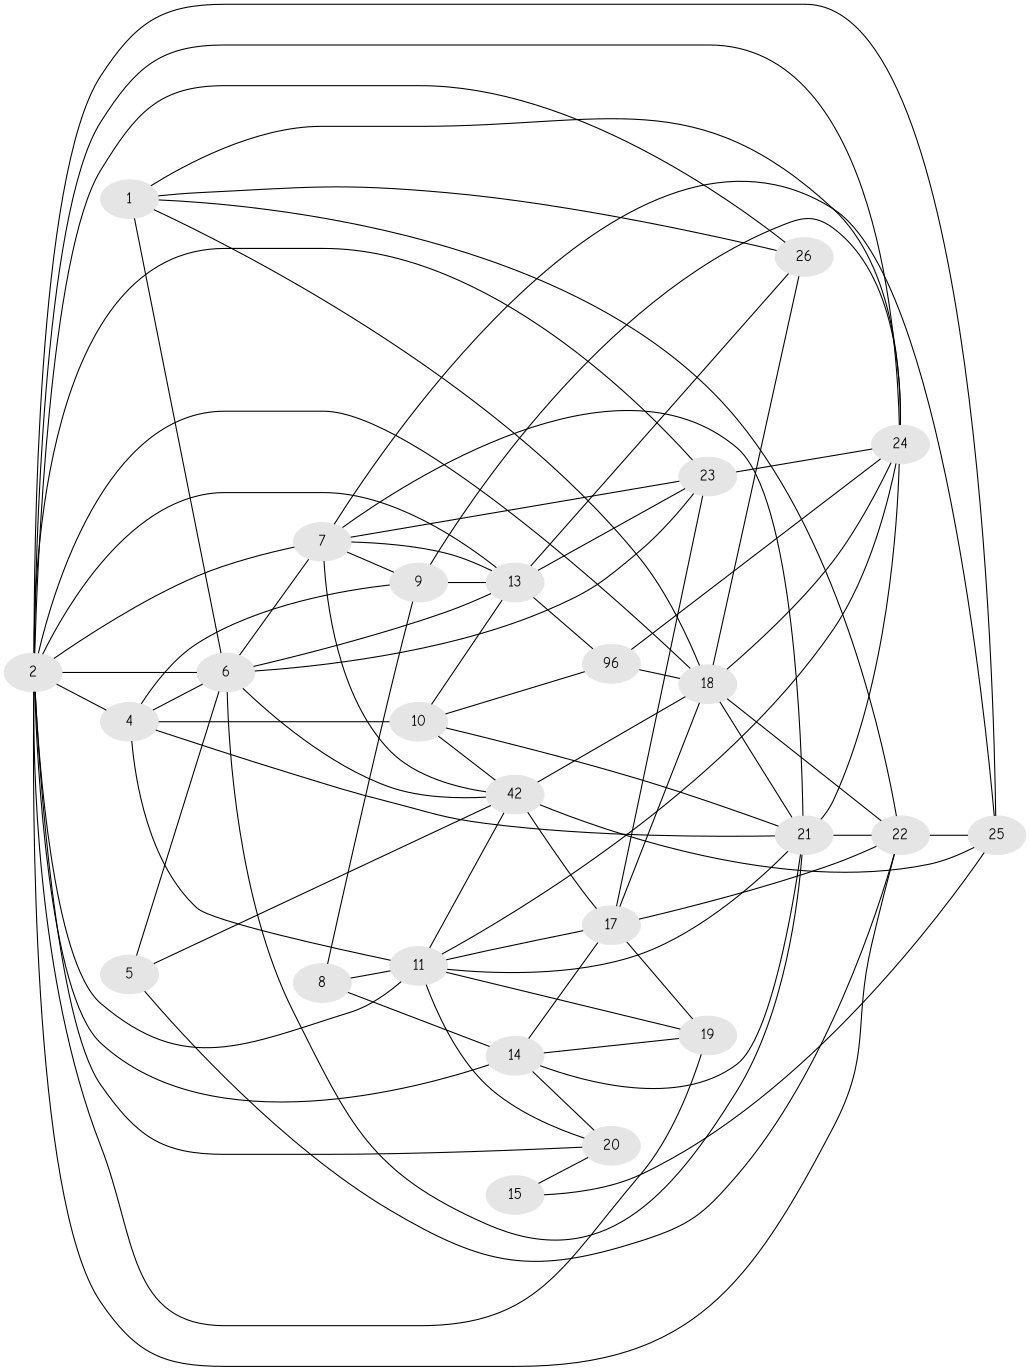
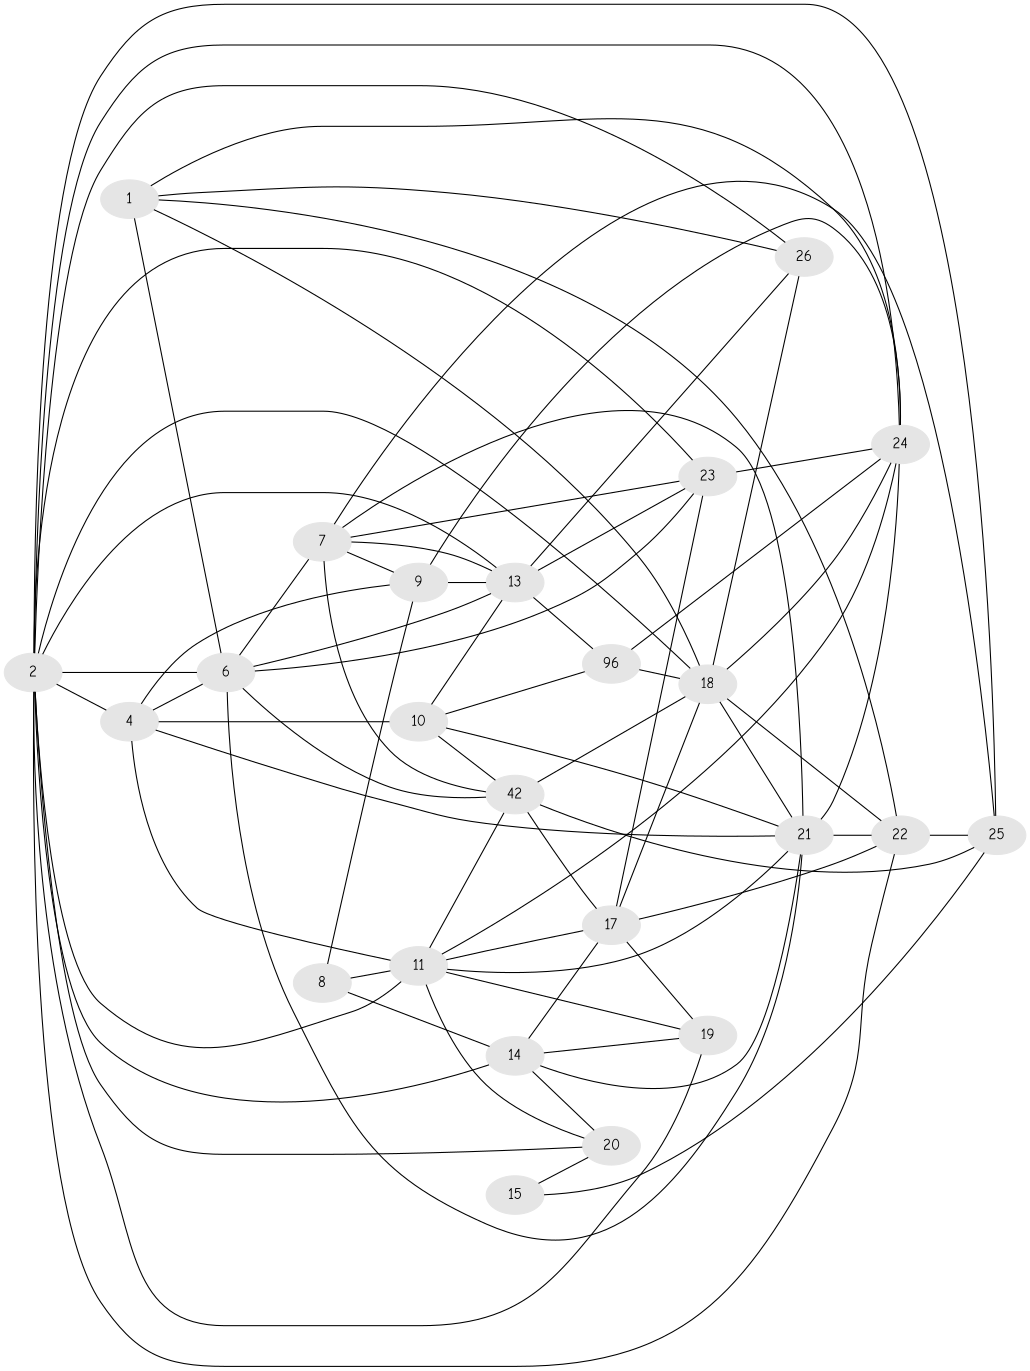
edge "7" -- "2": removed
node "5": removed
